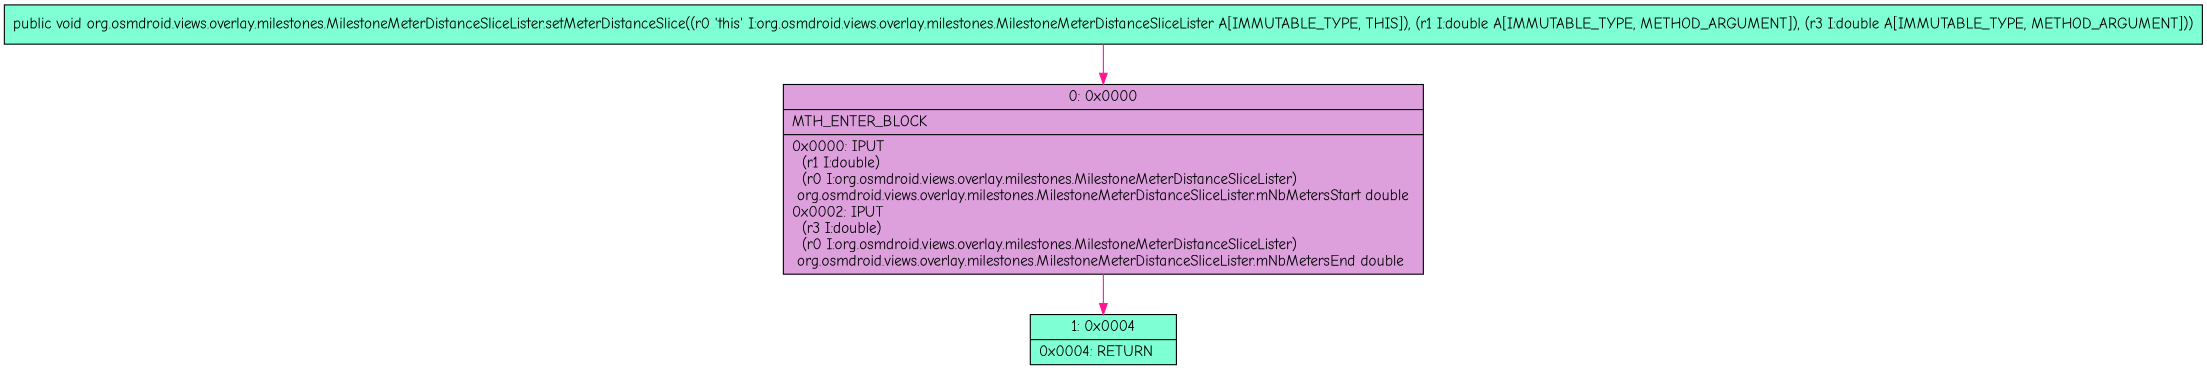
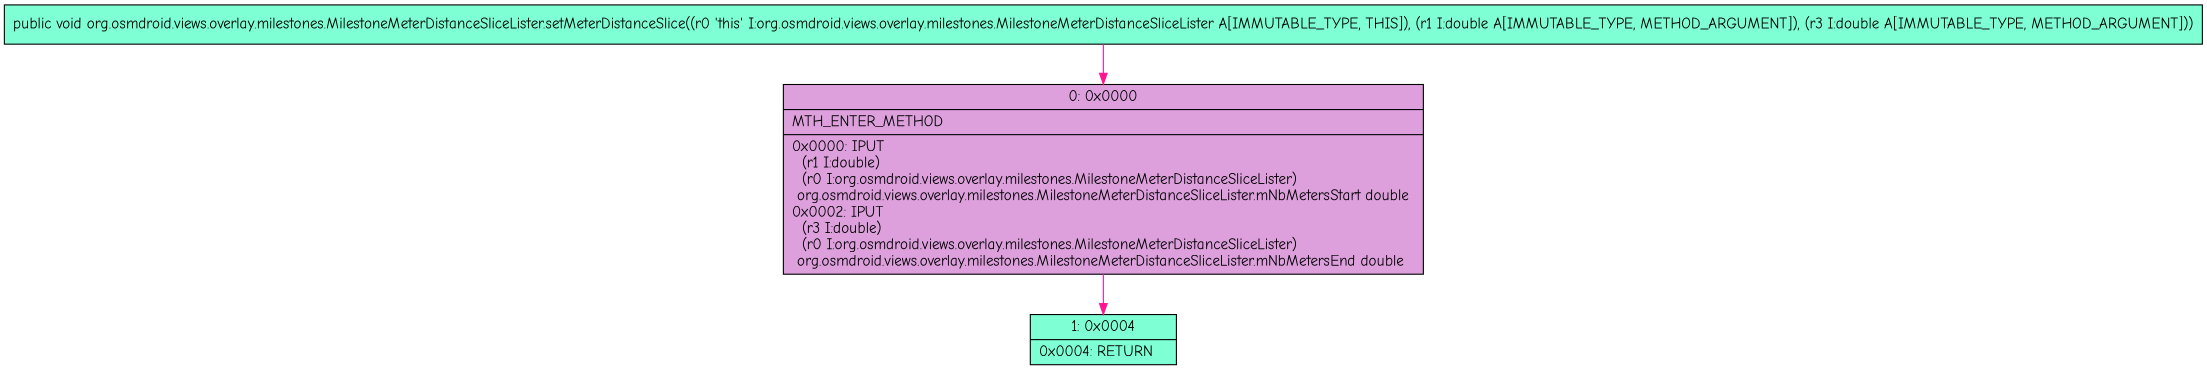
node "0: 0x0000": text "MTH_ENTER_BLOCK" -> "MTH_ENTER_METHOD"
